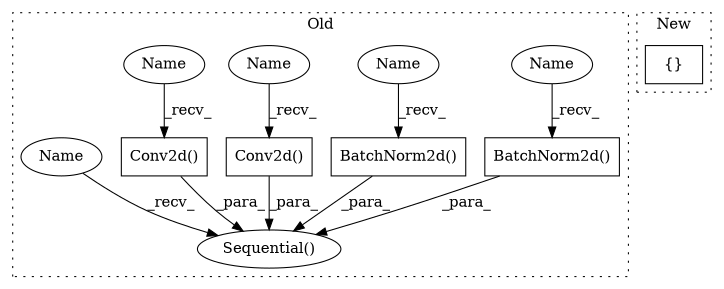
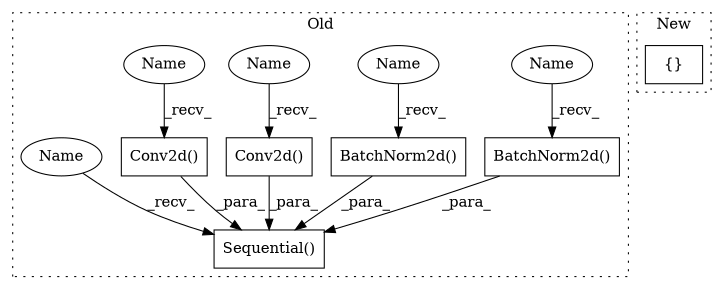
node "Sequential()": shape ellipse -> box
